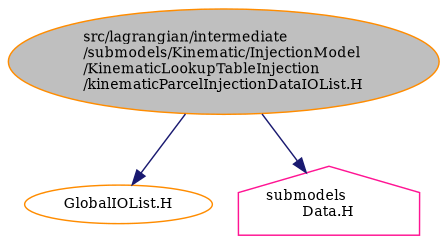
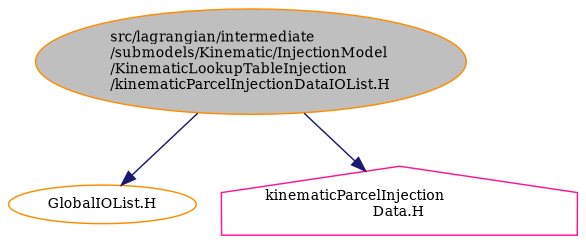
node "submodels Data.H": label "submodels Data.H" -> "kinematicParcelInjection Data.H"
